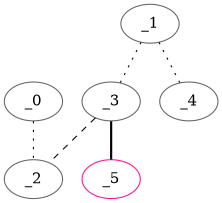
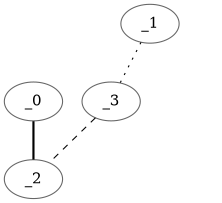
node "_4": removed
edge "_0" -- "_2": style dotted -> bold
node "_5": removed
